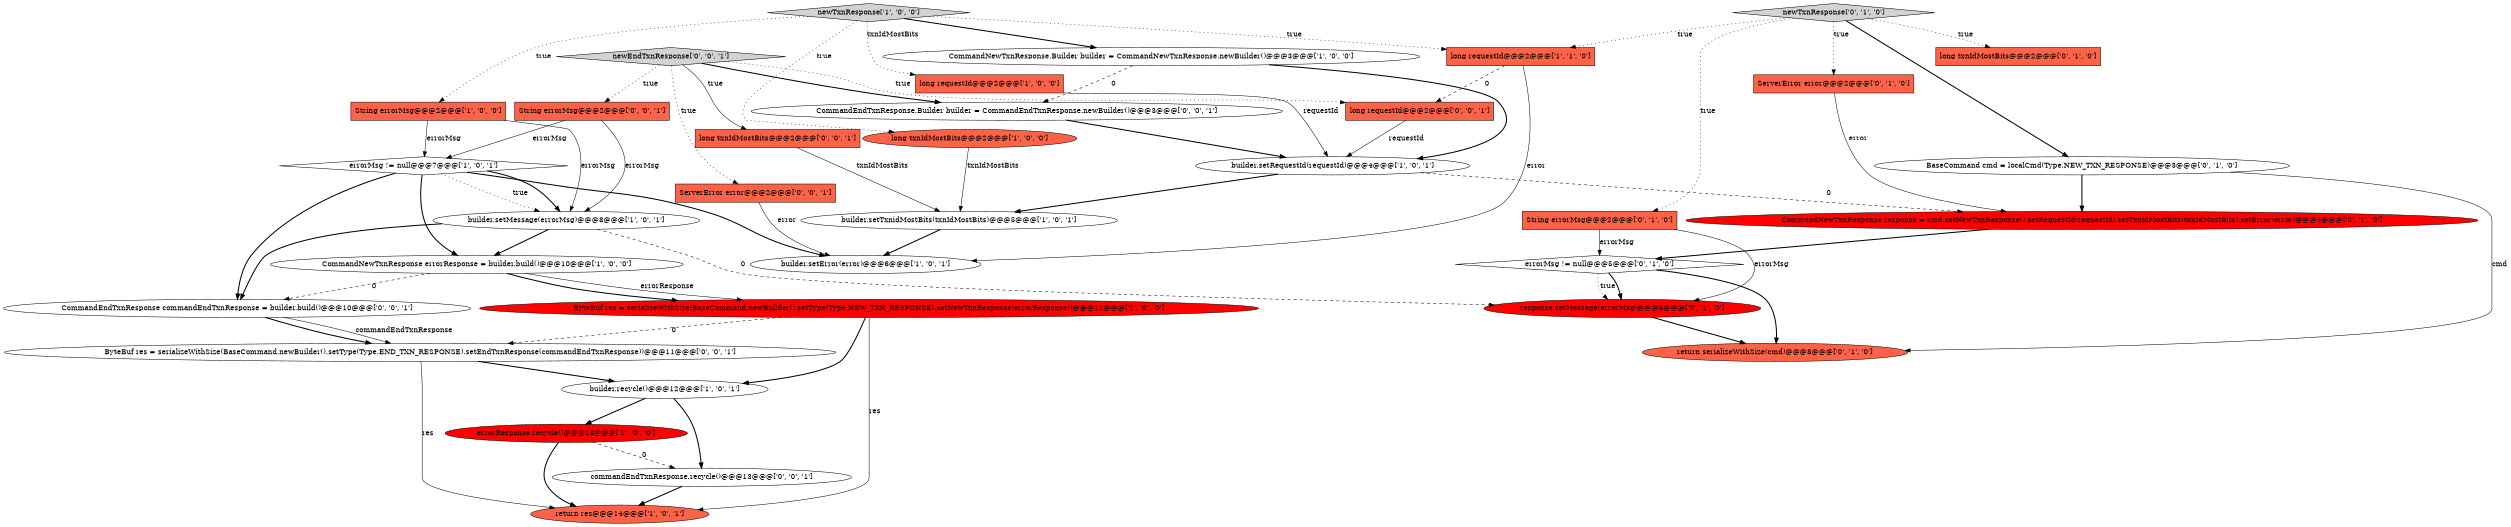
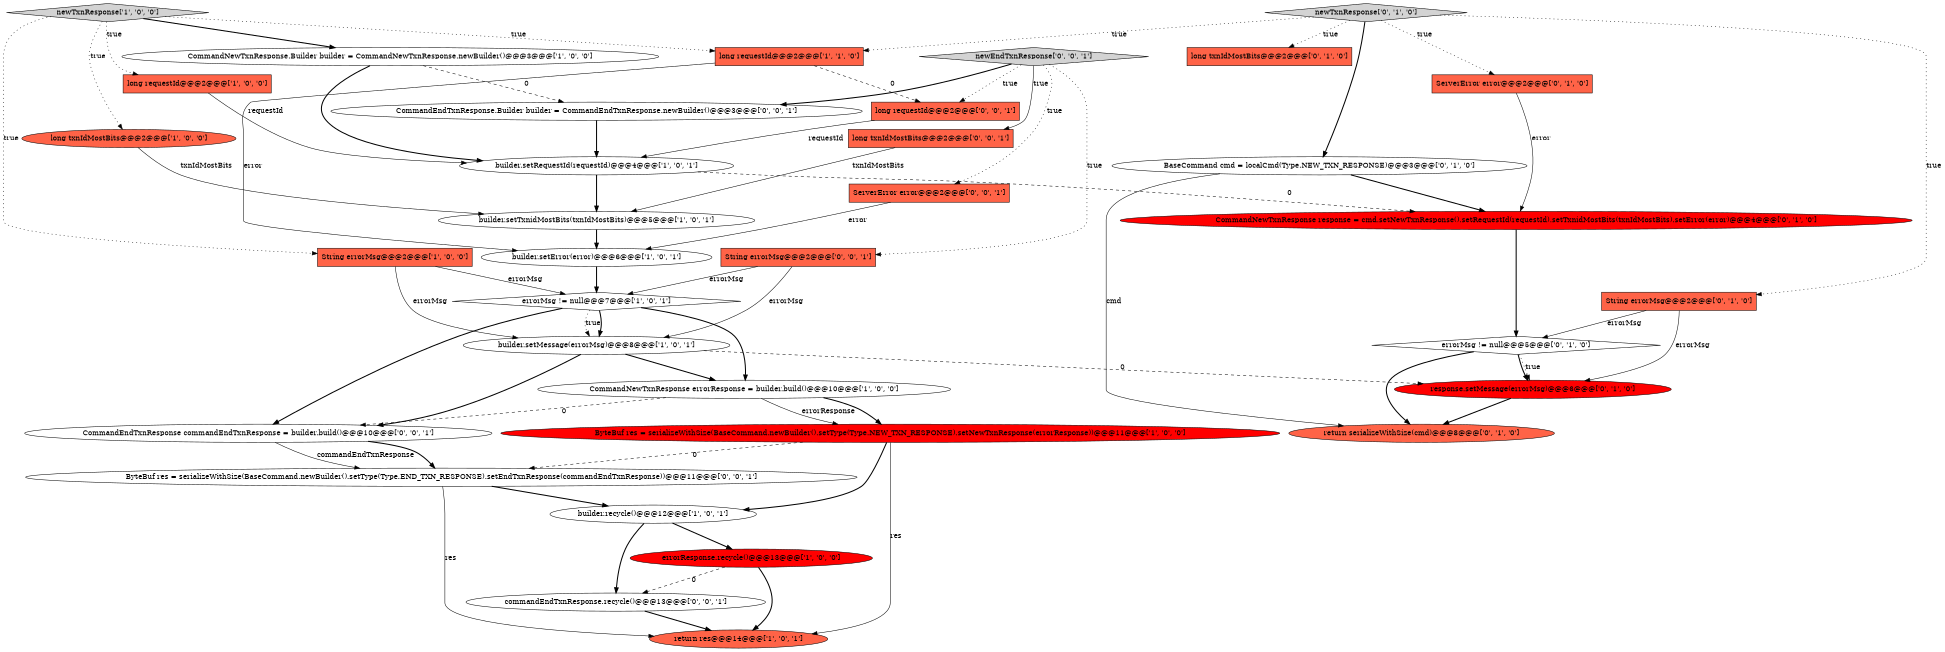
edge "newTxnResponse['1', '0', '0']" -> "long requestId@@@2@@@['1', '0', '0']": label "txnIdMostBits" -> "true"
edge "errorMsg != null@@@7@@@['1', '0', '1']" -> "builder.setError(error)@@@6@@@['1', '0', '1']": reversed
